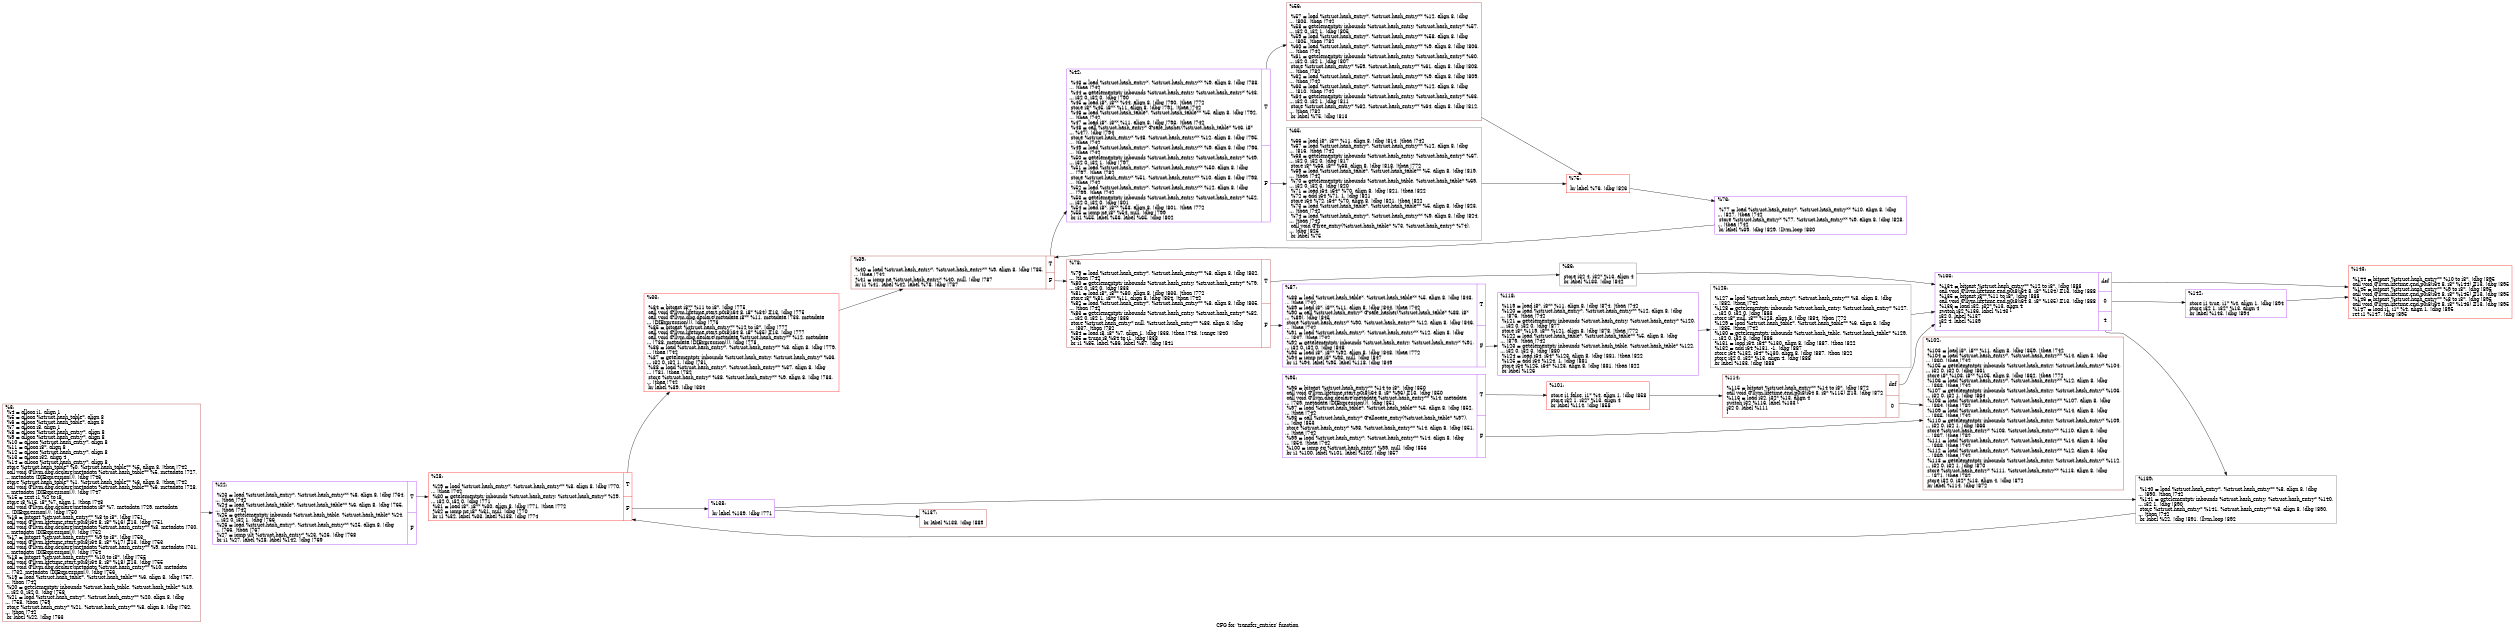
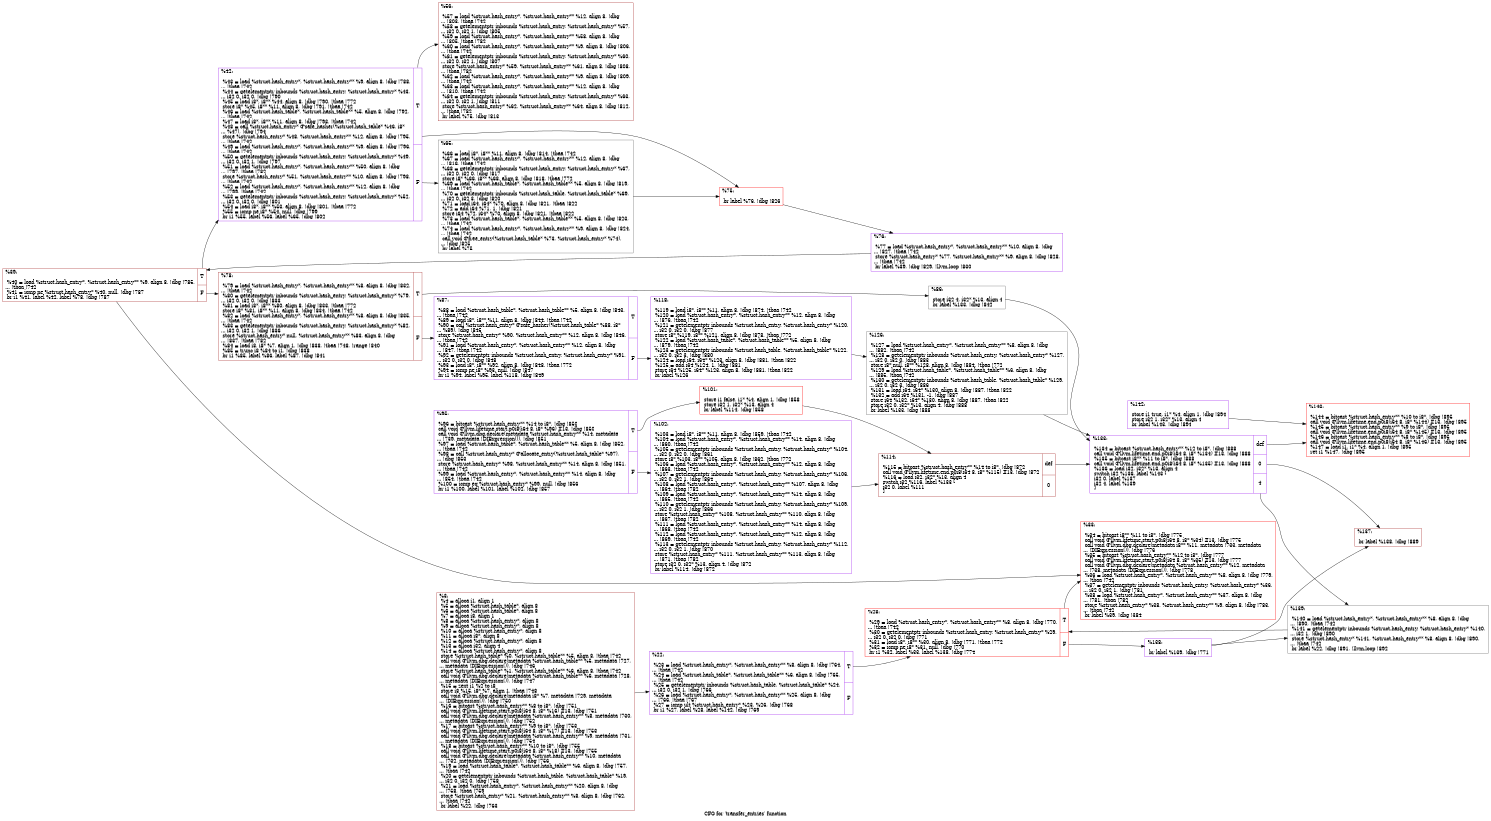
edge "%56:" -> "%75:": now "%42:" -> "%75:"
edge "%33:" -> "%39:": reversed
edge "%133:" -> "%142:": now "%133:" -> "%137:"
edge "%114:" -> "%102:": reversed
node "%102:": color brown -> purple
